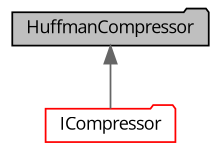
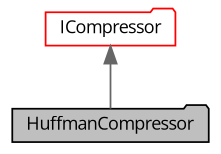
edge "ICompressor" -> "HuffmanCompressor": reversed
